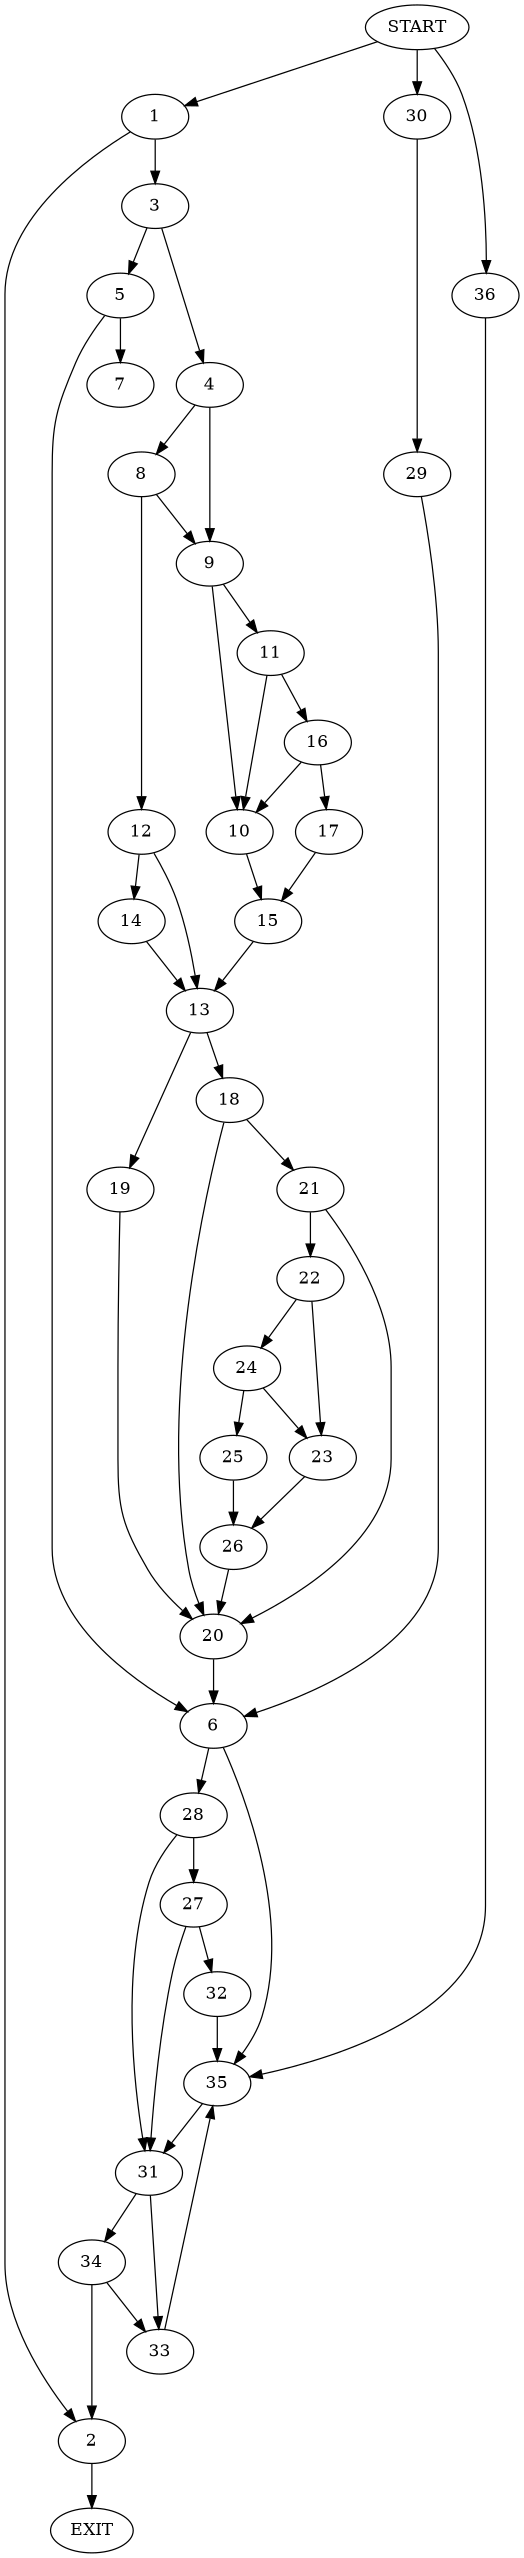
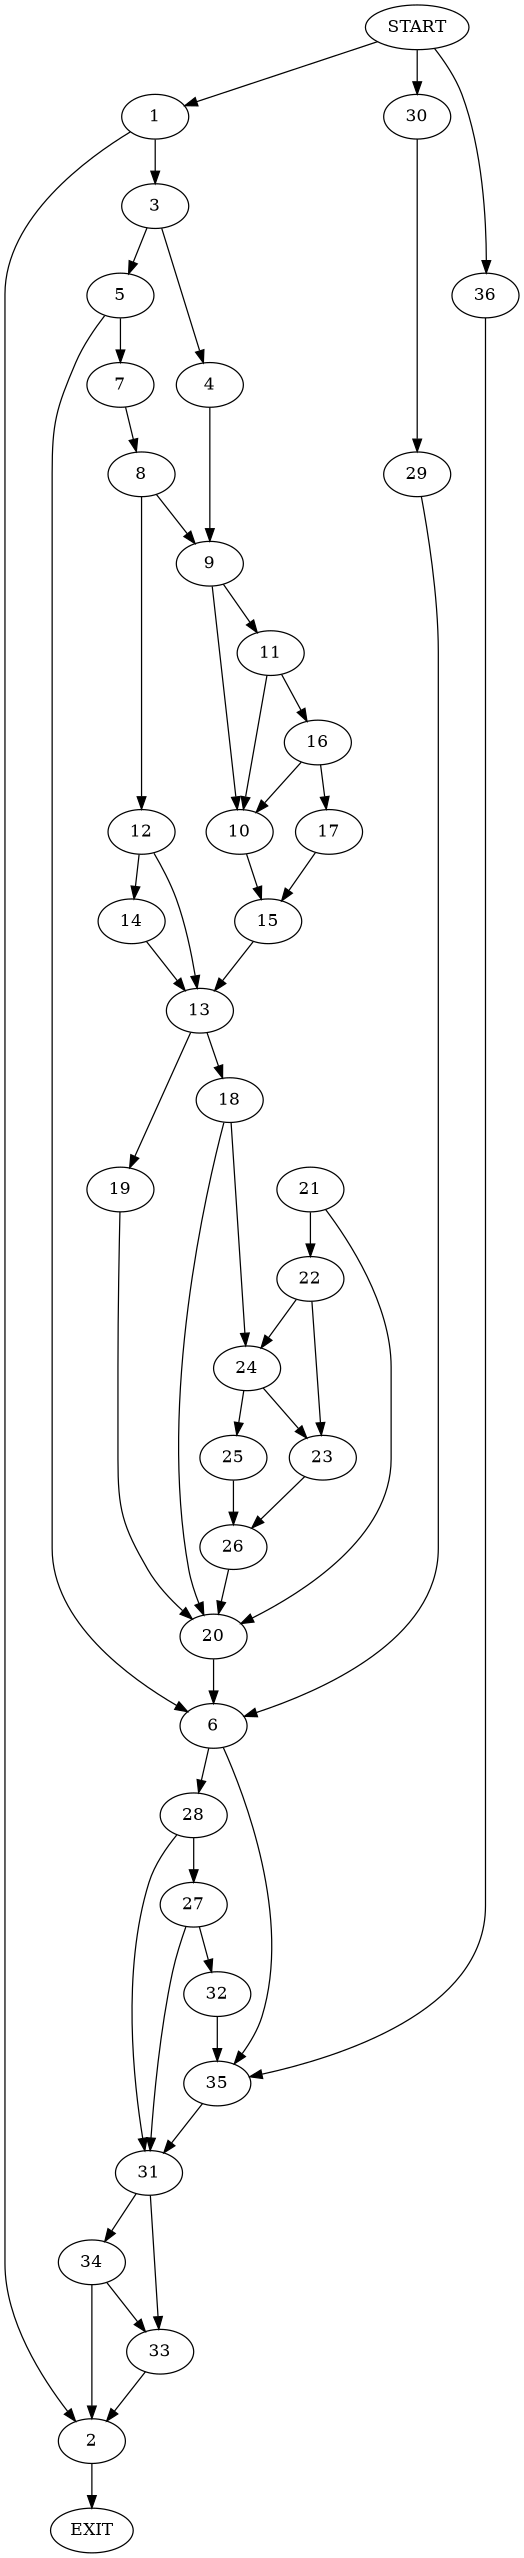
edge "4" -> "8": now "7" -> "8"
edge "18" -> "21": now "18" -> "24"
edge "33" -> "35": now "33" -> "2"
